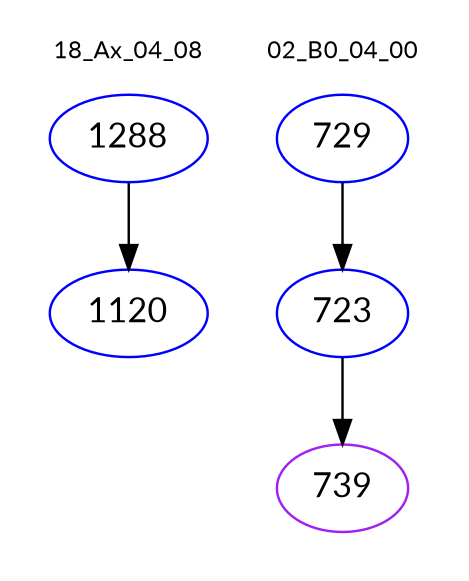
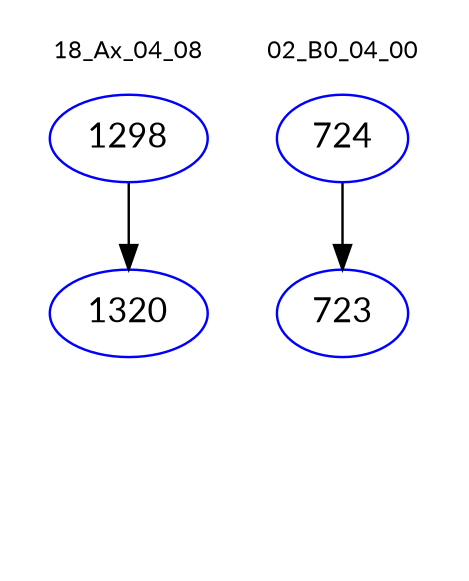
node "1288": label "1288" -> "1298"
node "729": label "729" -> "724"
node "1120": label "1120" -> "1320"
node "739": removed
